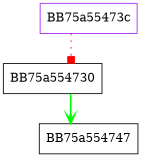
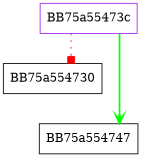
edge "BB75a554730" -> "BB75a554747": now "BB75a55473c" -> "BB75a554747"
